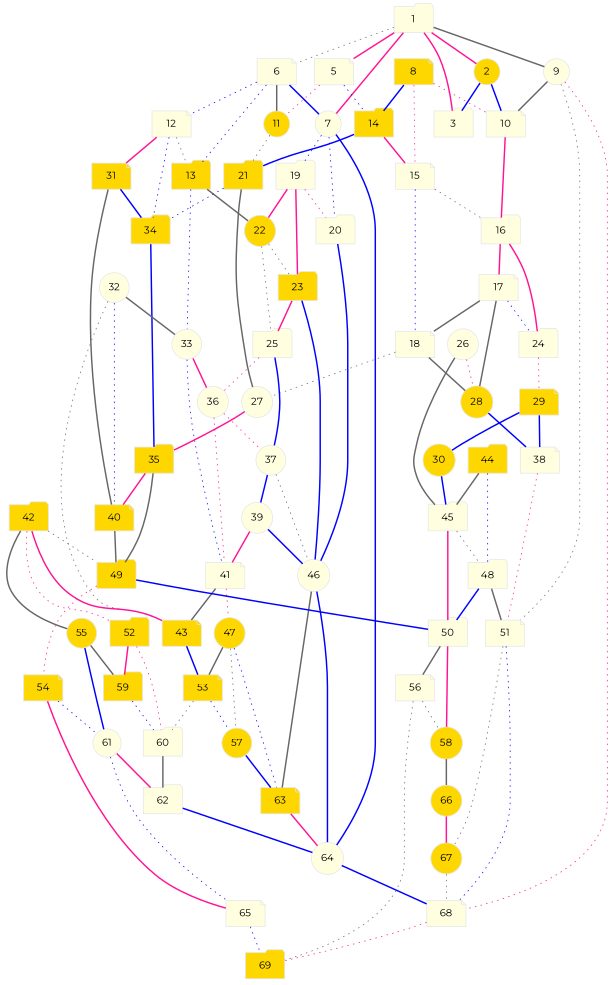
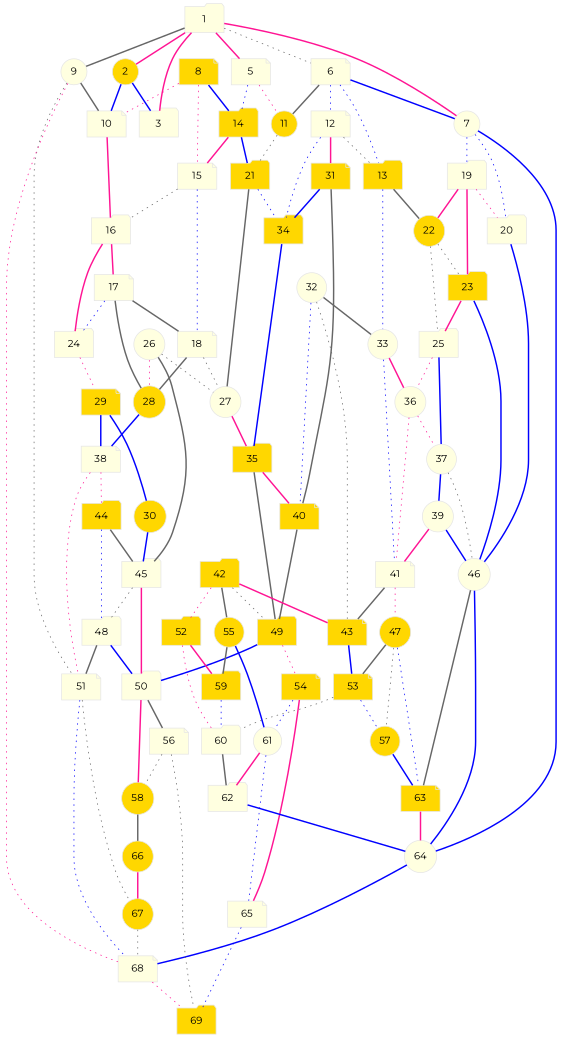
edge "26" -- "27": added
edge "38" -- "44": added
